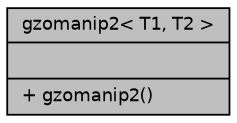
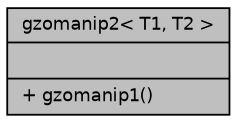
node "gzomanip2< T1, T2 >": text "+ gzomanip2()" -> "+ gzomanip1()"
